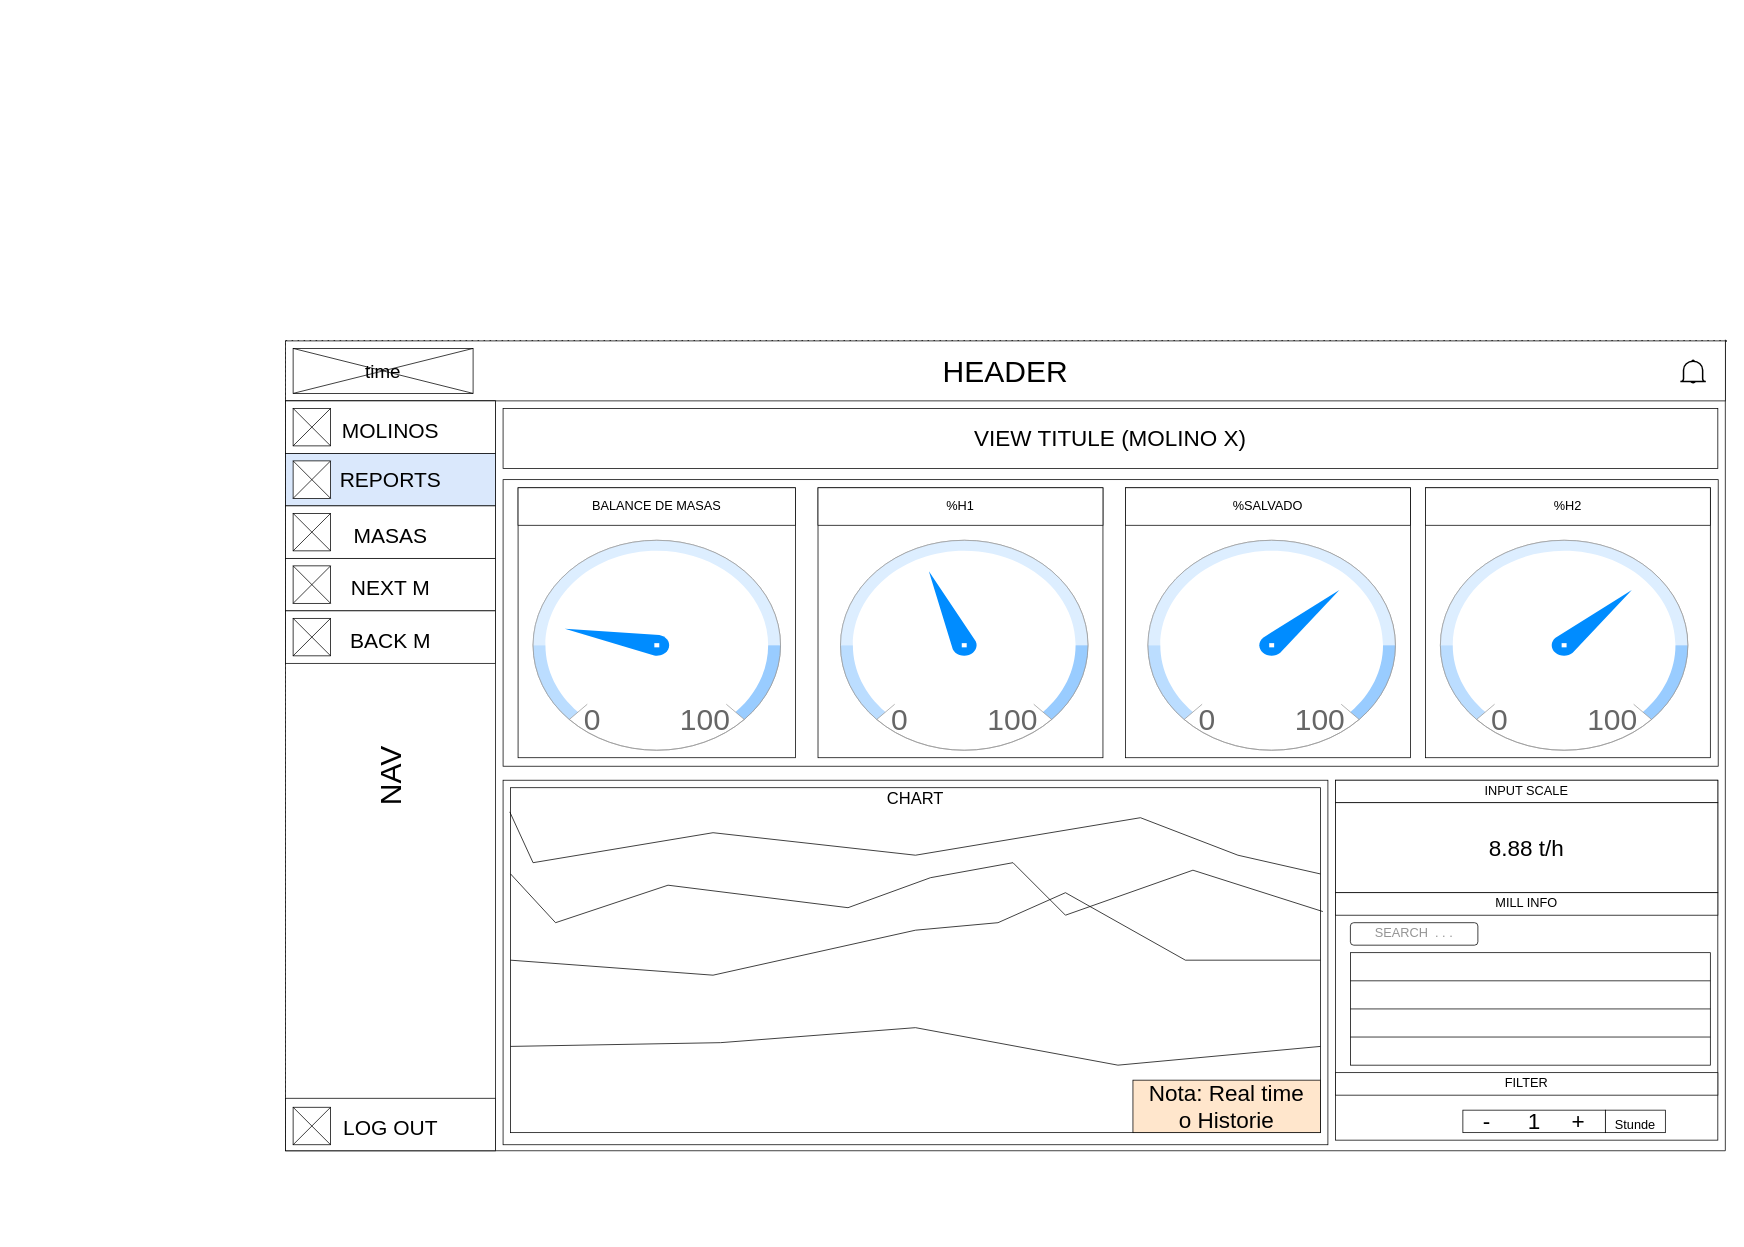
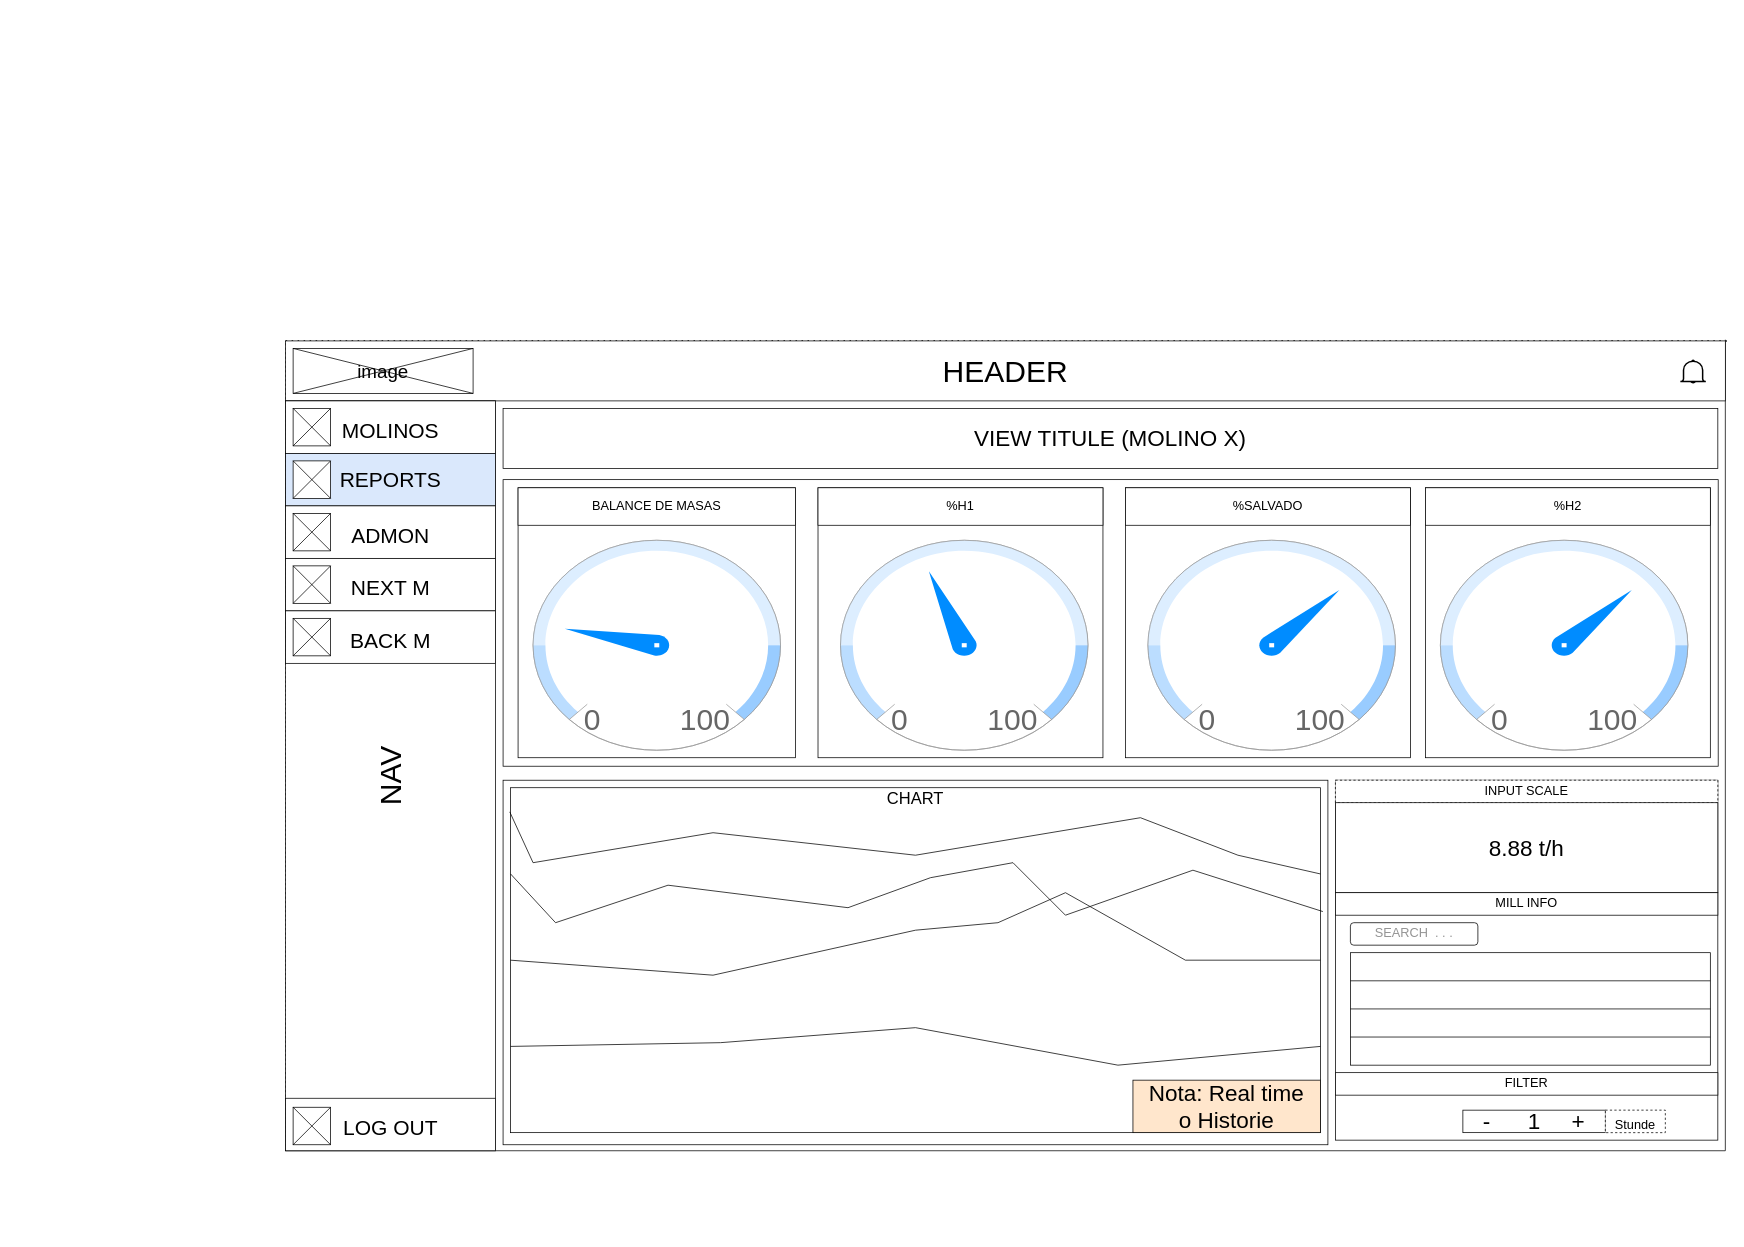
node "time": label "time" -> "image"
node "MASAS": label "MASAS" -> "ADMON"
node "INPUT SCALE": style solid -> dashed
node "Stunde": style solid -> dashed
